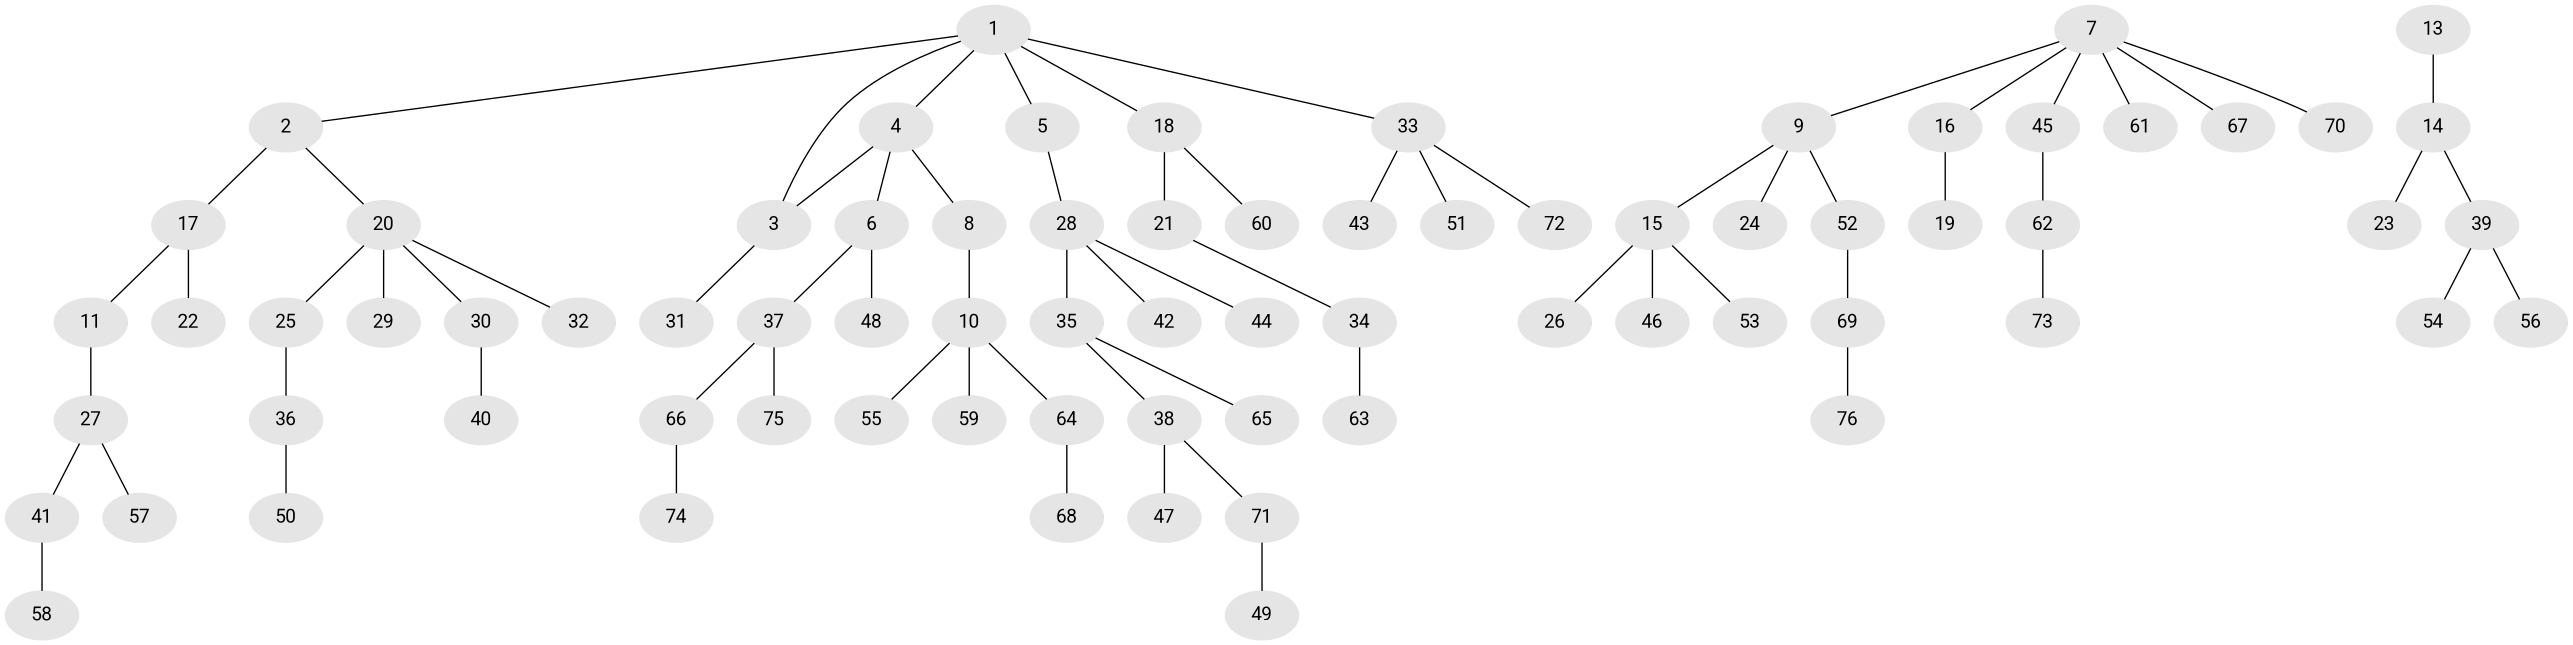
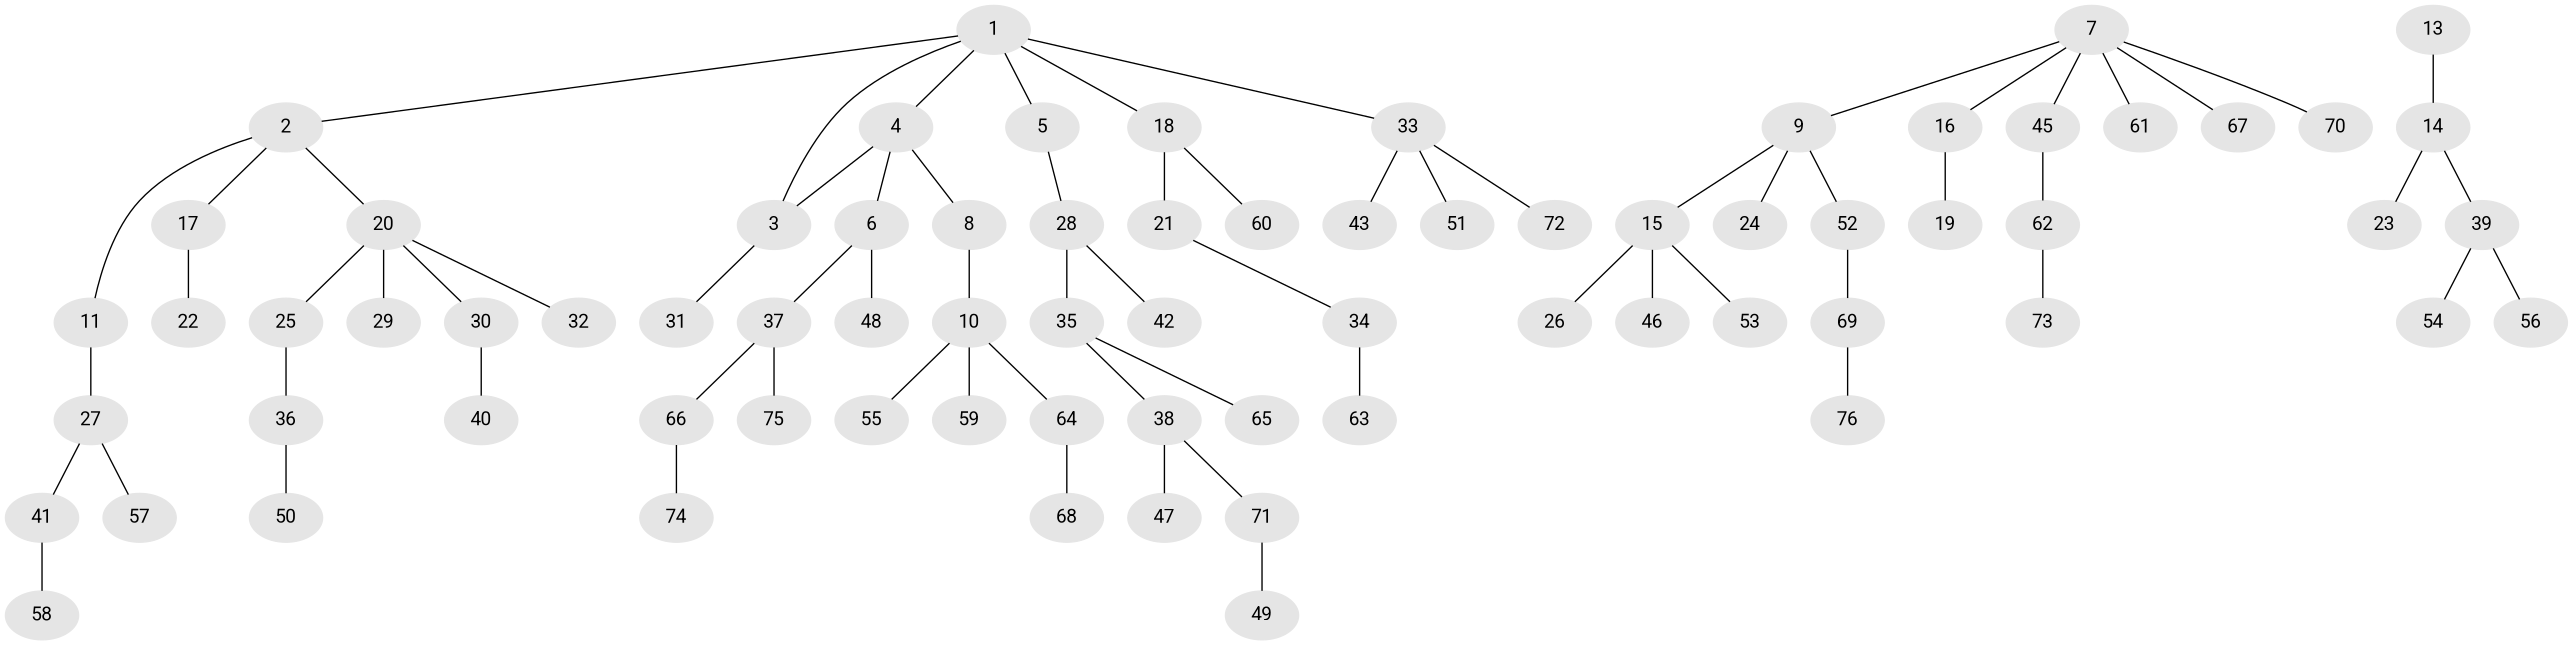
edge "17" -- "11": now "2" -- "11"
node "44": removed
